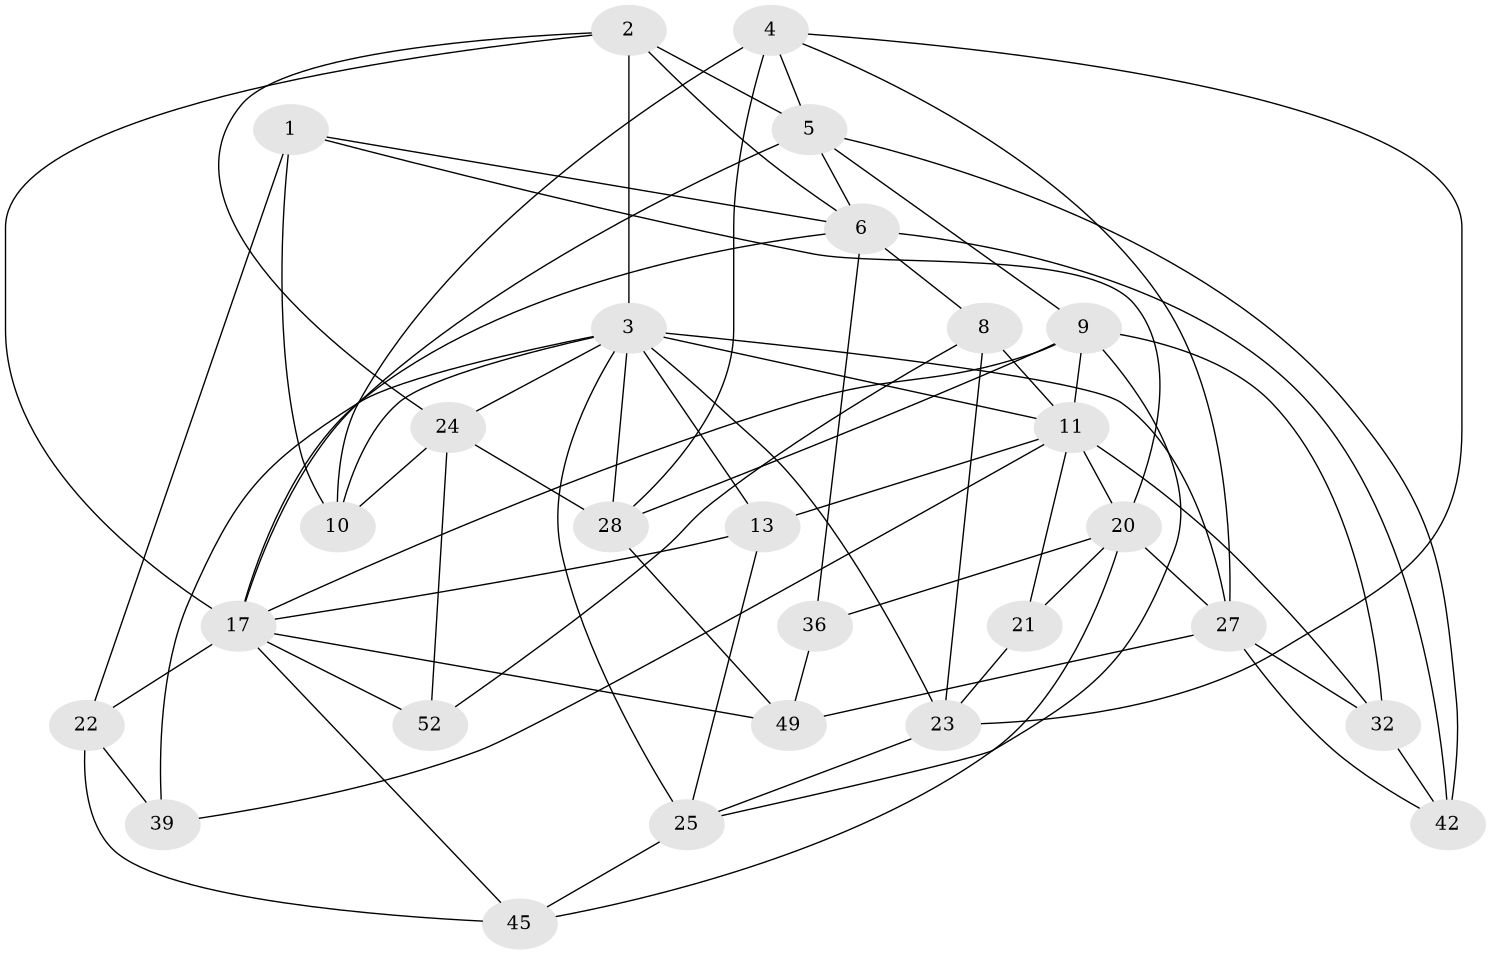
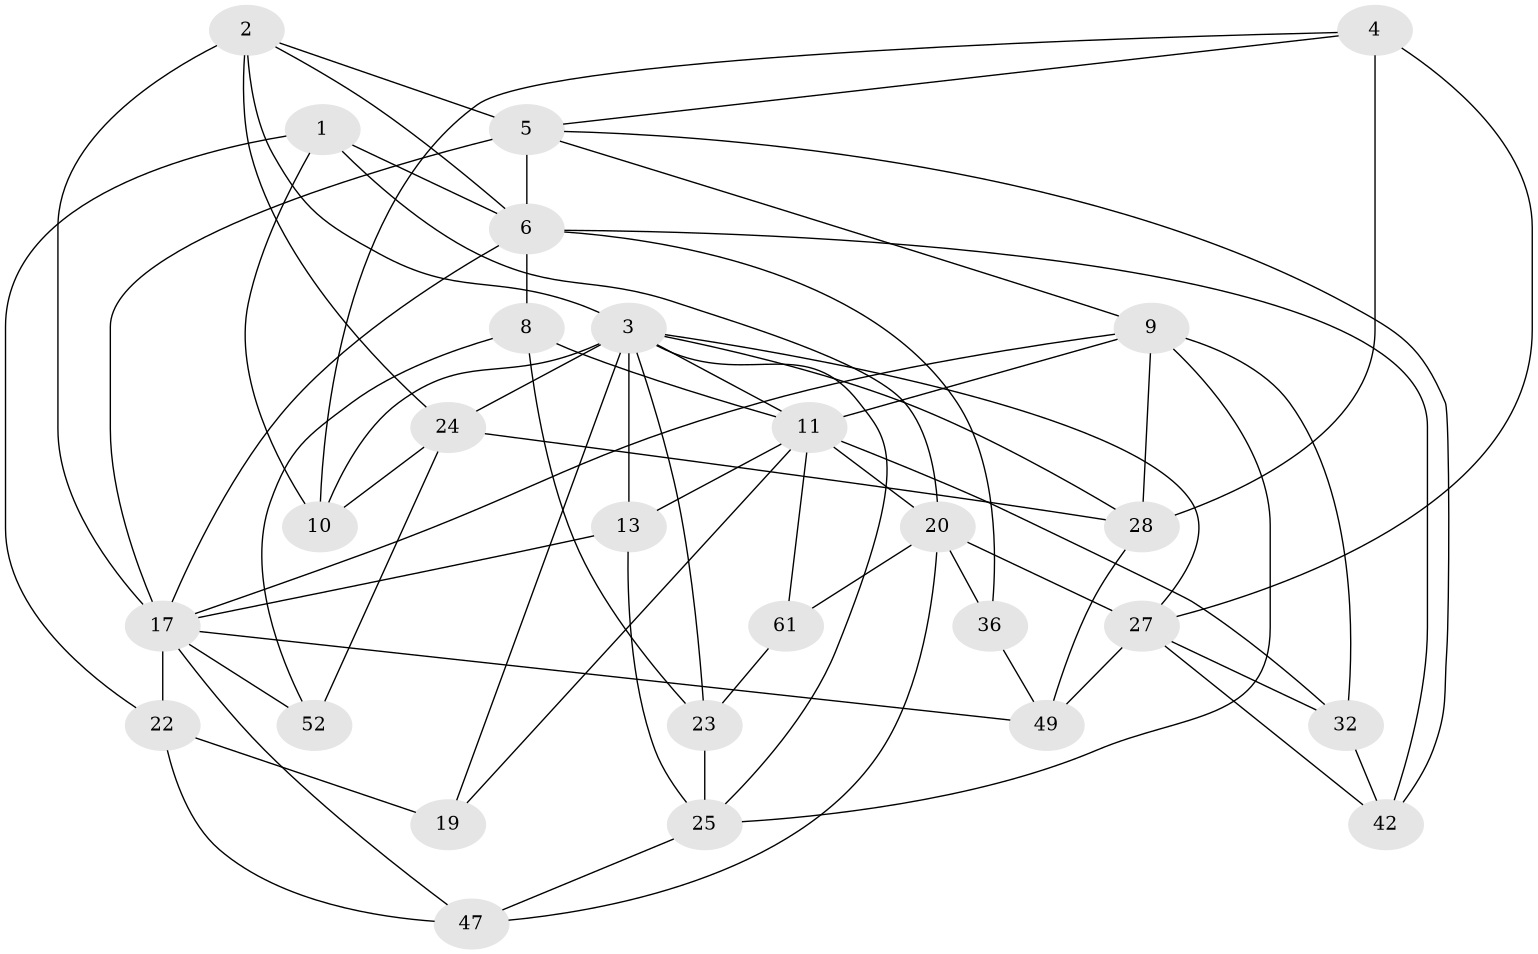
edge "4" -- "23": removed
node "21": label "21" -> "61"
node "39": label "39" -> "19"
node "45": label "45" -> "47"
